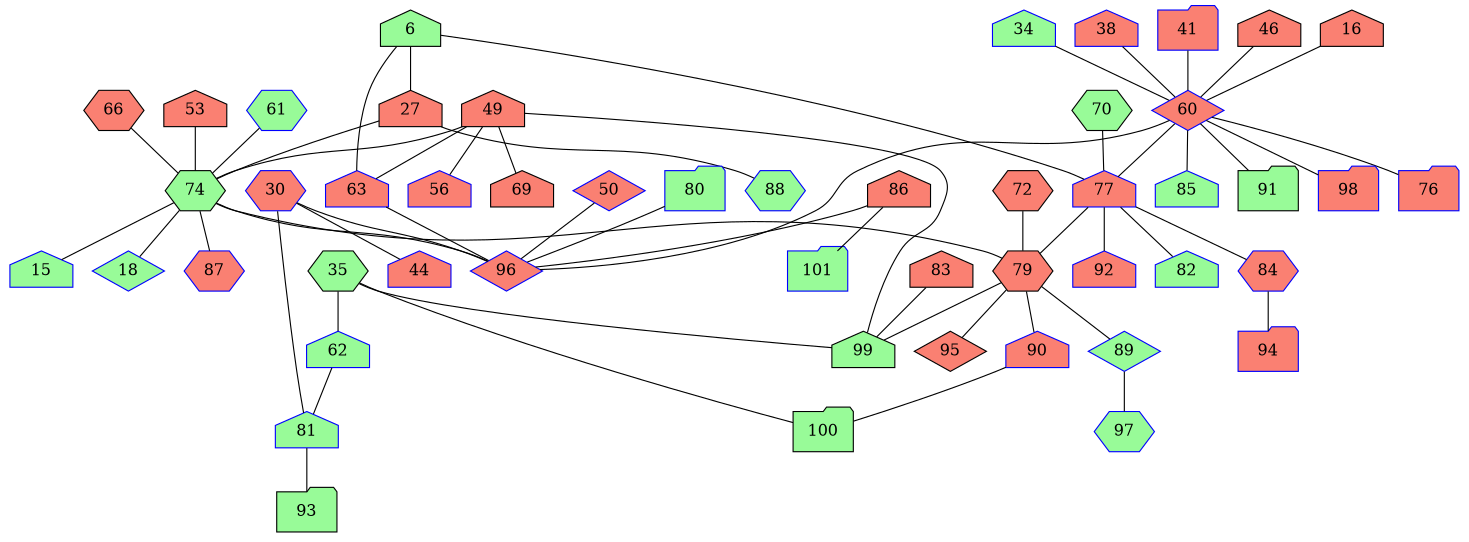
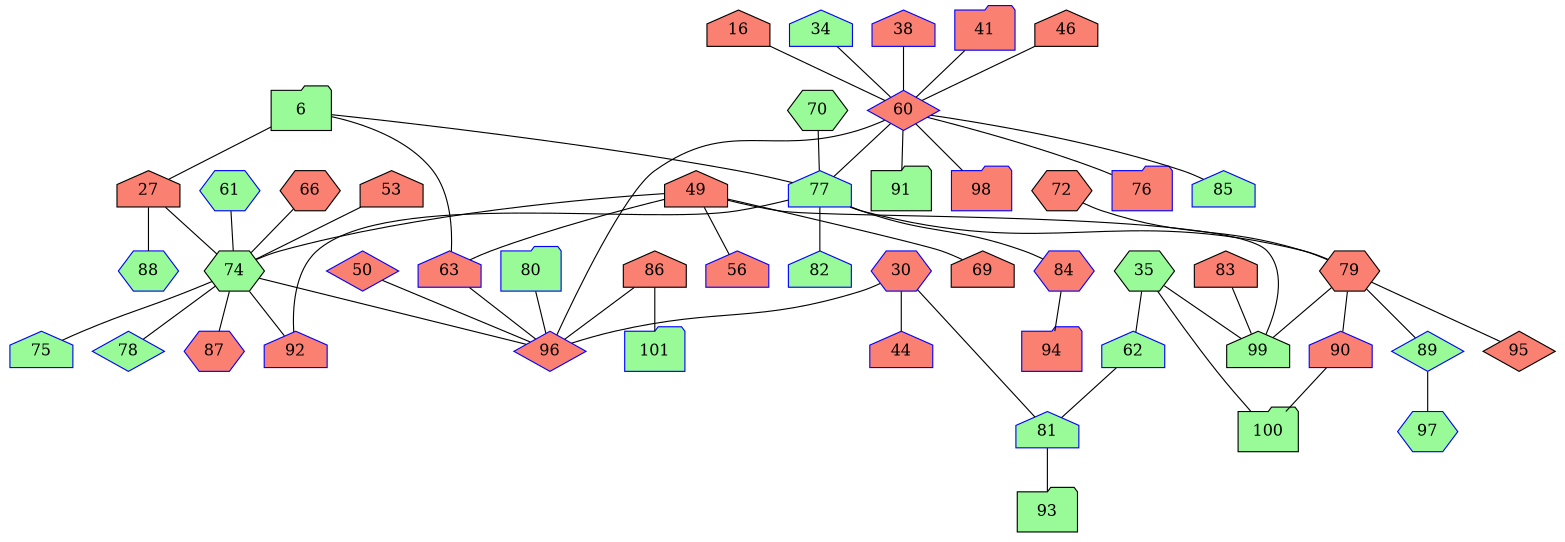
node "6": shape house -> folder
node "77": fillcolor salmon -> palegreen
edge "74" -- "79": now "74" -- "92"
node "15": label "15" -> "75"
node "18": label "18" -> "78"
